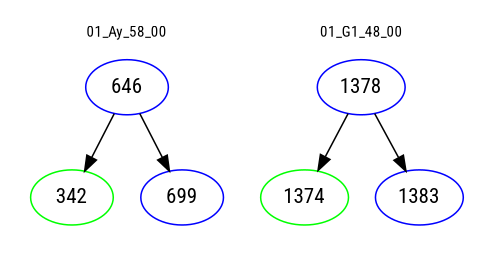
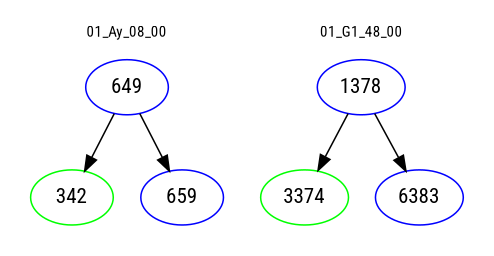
cluster "01_Ay_58_00": label "01_Ay_58_00" -> "01_Ay_08_00"
node "646": label "646" -> "649"
node "699": label "699" -> "659"
node "1374": label "1374" -> "3374"
node "1383": label "1383" -> "6383"
